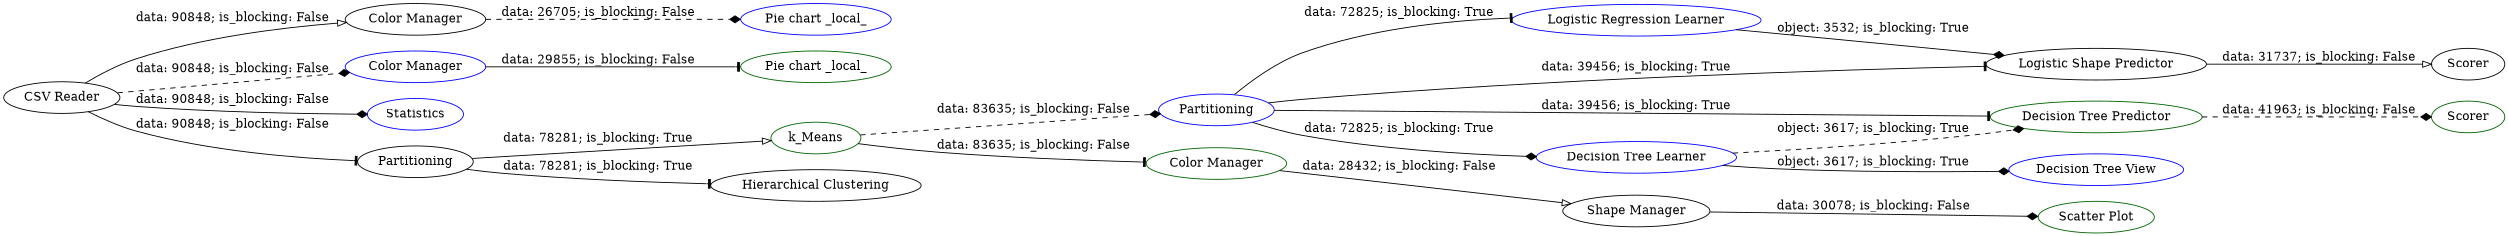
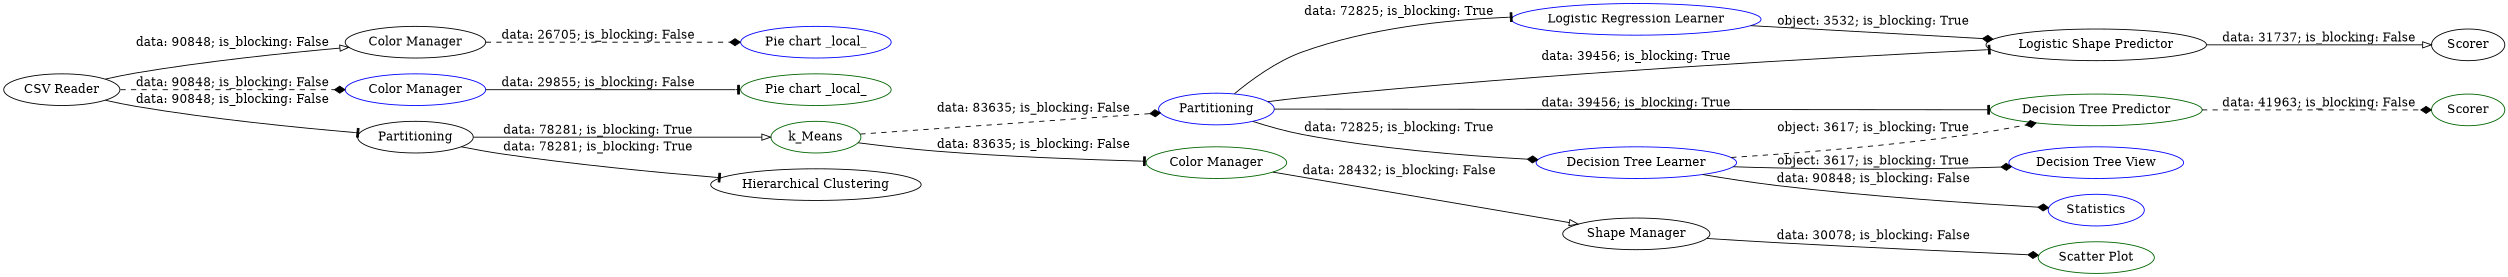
edge "CSV Reader" -> "Statistics": now "Decision Tree Learner" -> "Statistics"
